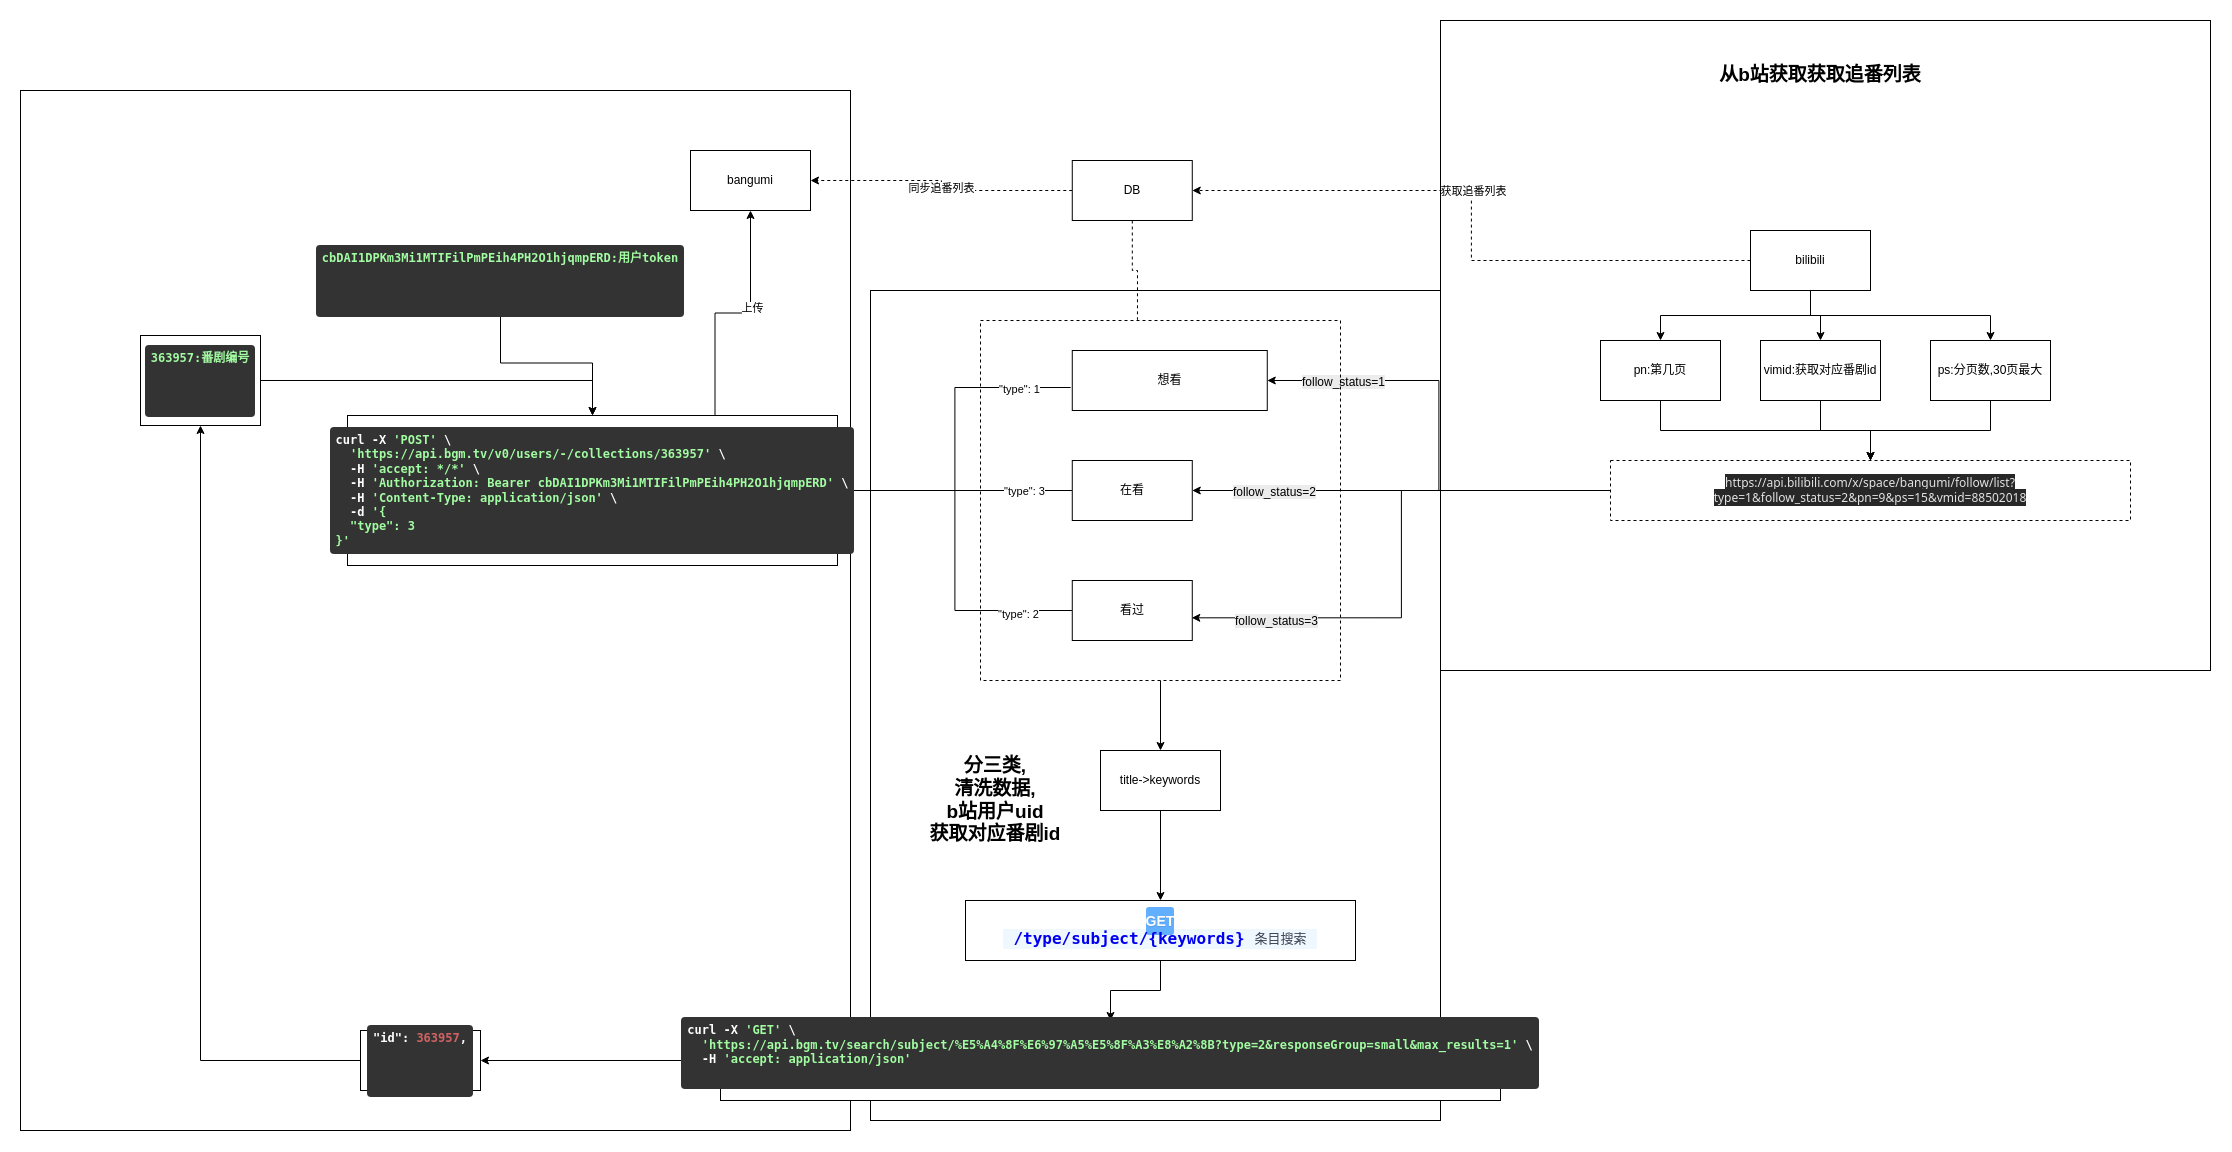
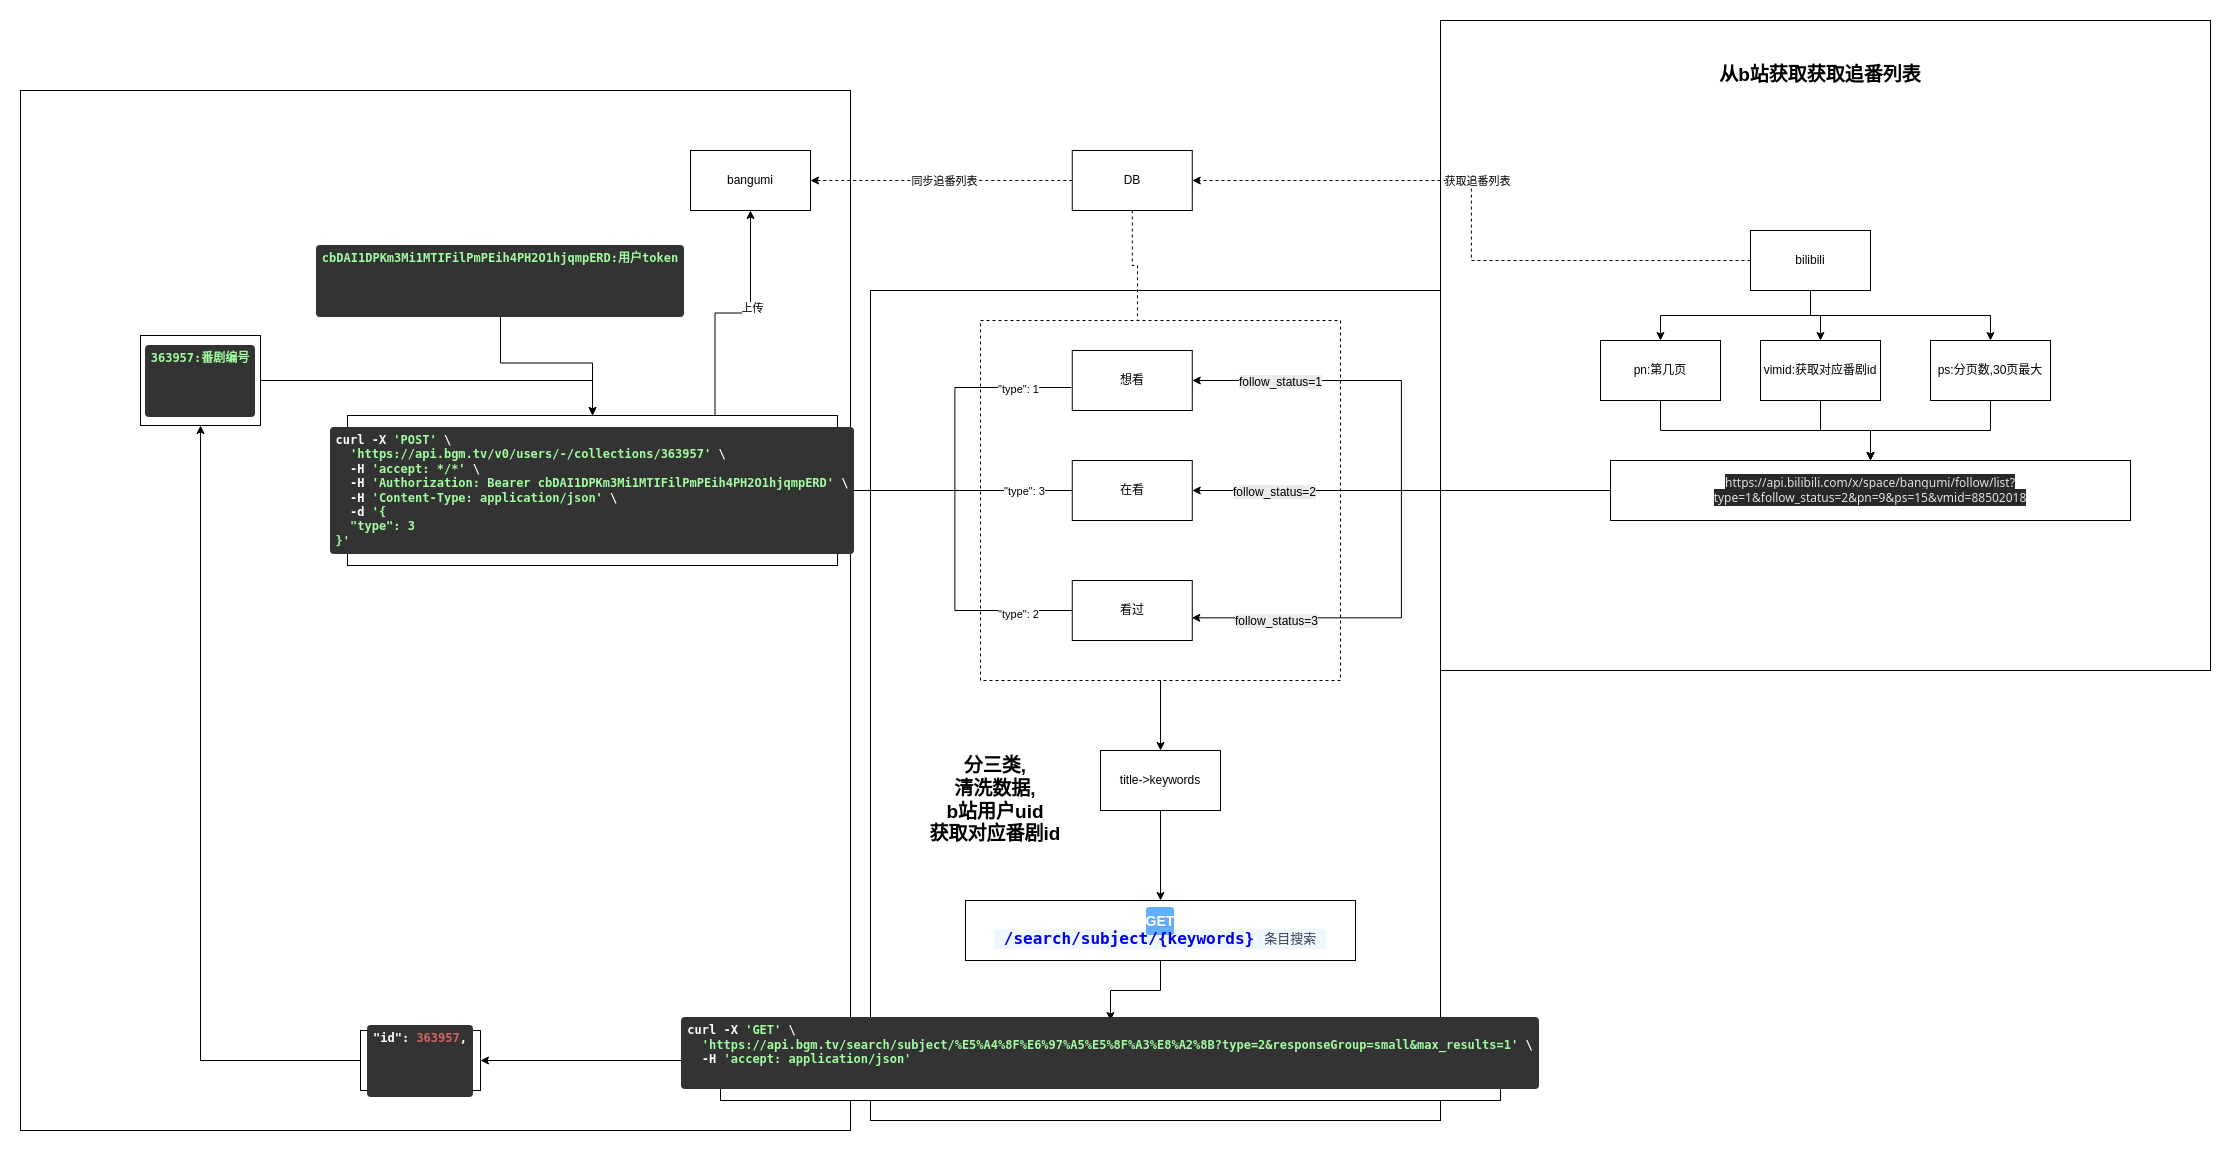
node "DB": moved (1132, 191) -> (1132, 181)
node "想看": size 195x60 -> 120x60
node "https://api.bilibili.com/x/space/bangumi/follow/list?type=1&follow_status=2&pn=9&ps=15&vmid=88502018": style dashed -> solid
node "GET /type/subject/{keywords} 条目搜索": label "GET /type/subject/{keywords} 条目搜索" -> "GET /search/subject/{keywords} 条目搜索"
